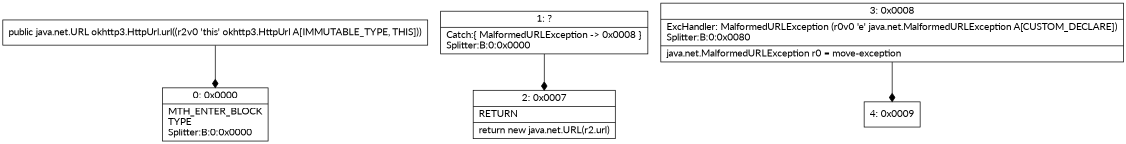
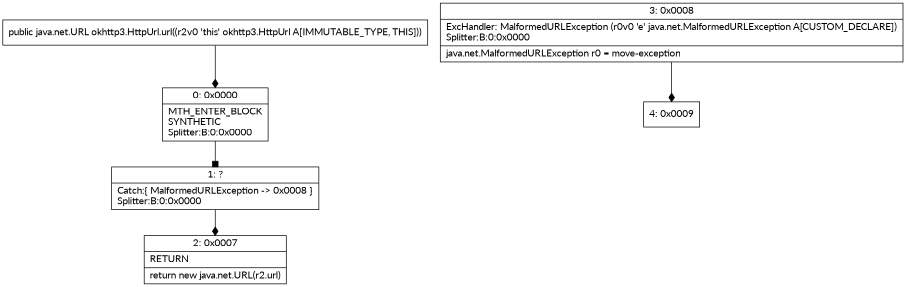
node "3: 0x0008": text "Splitter:B:0:0x0080" -> "Splitter:B:0:0x0000"
node "0: 0x0000": text "TYPE" -> "SYNTHETIC"
edge "0: 0x0000" -> "1: ?": added
